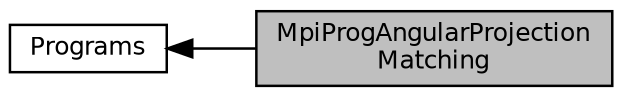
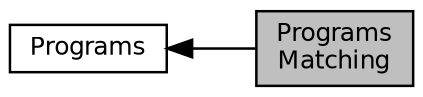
node "MpiProgAngularProjection Matching": label "MpiProgAngularProjection Matching" -> "Programs Matching"
